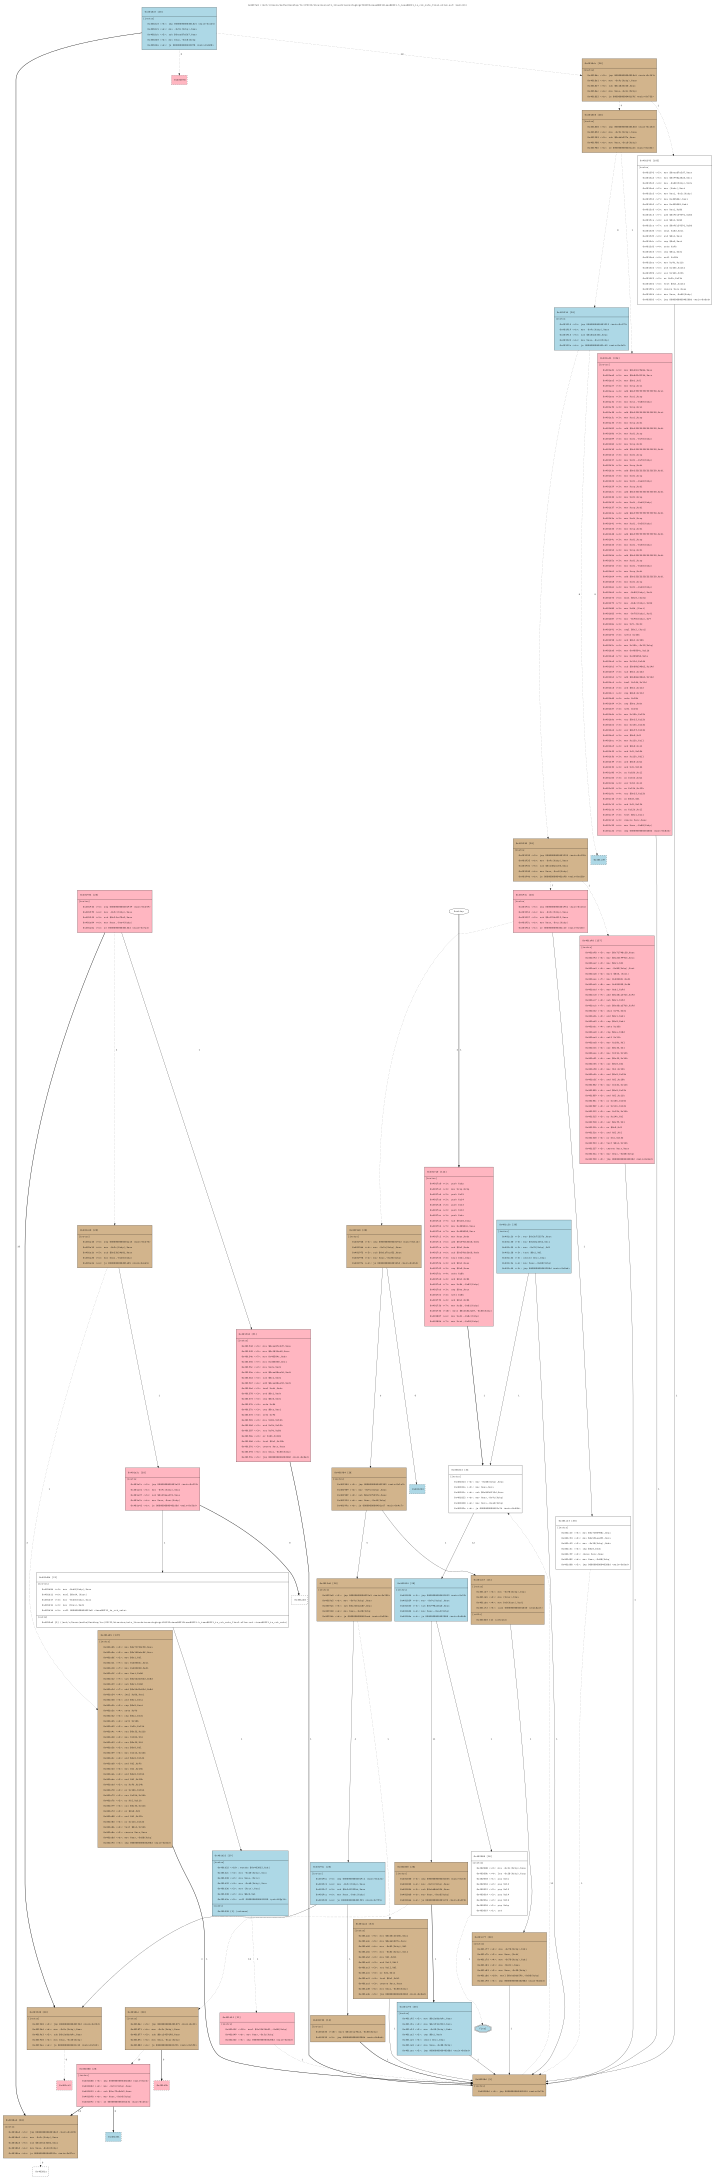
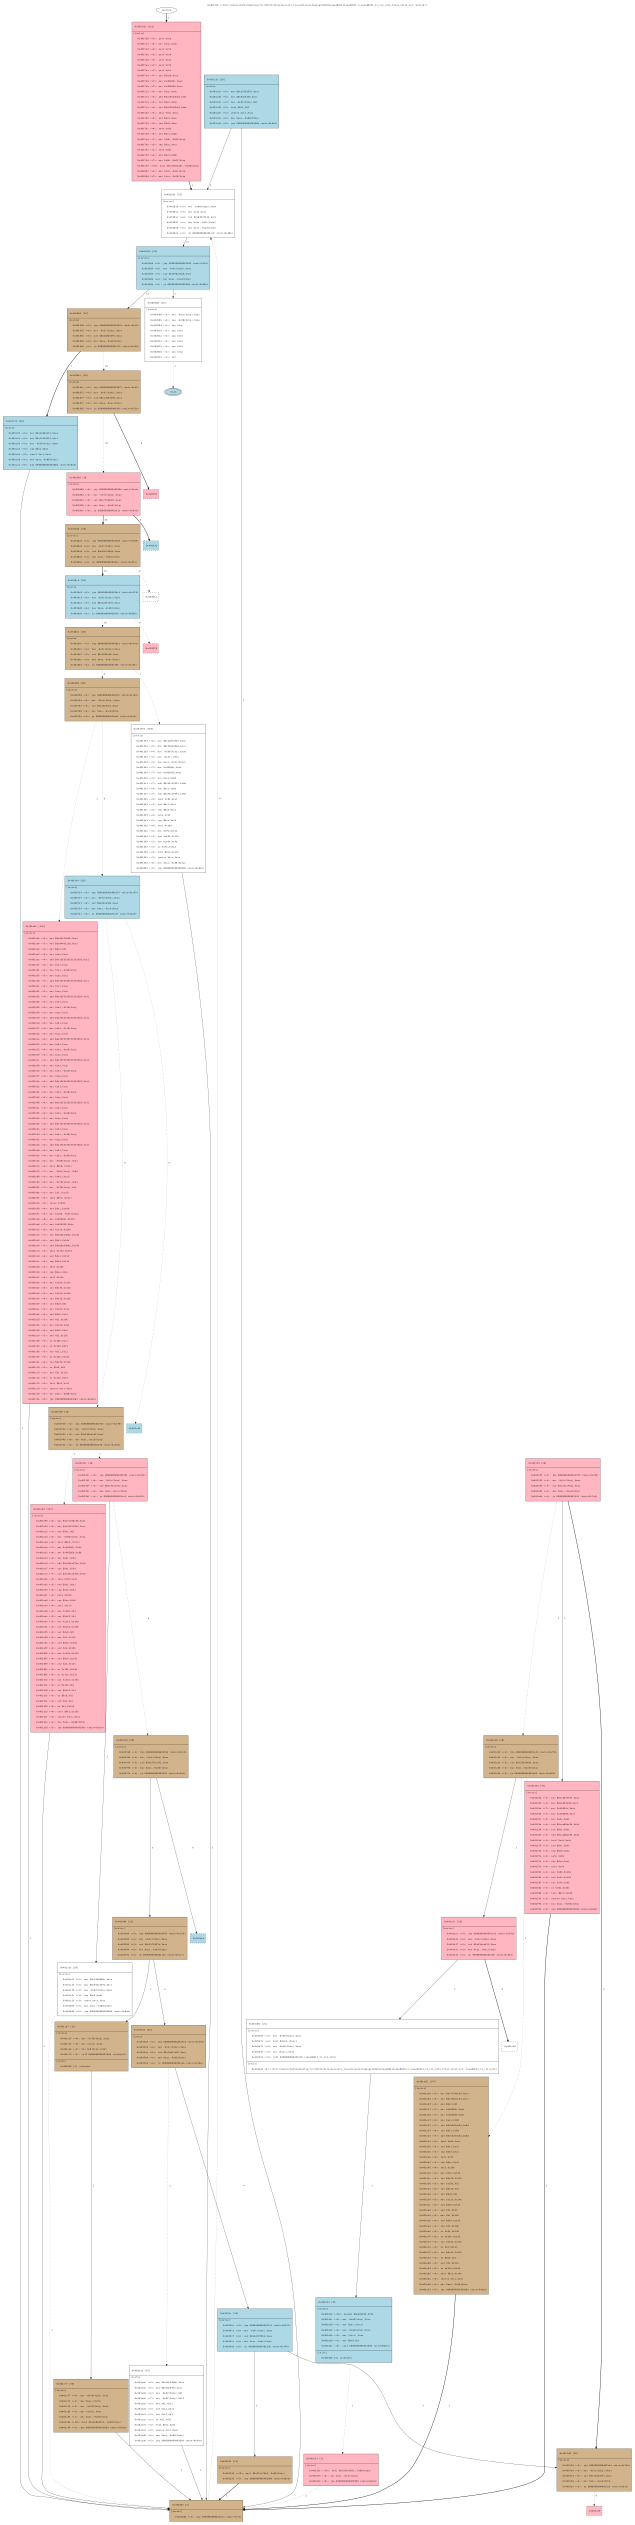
edge "0x4018c0 [28]" -> "0x4018a4 [28]": reversed
node "0x401aa6 [53]": fillcolor tan -> white
